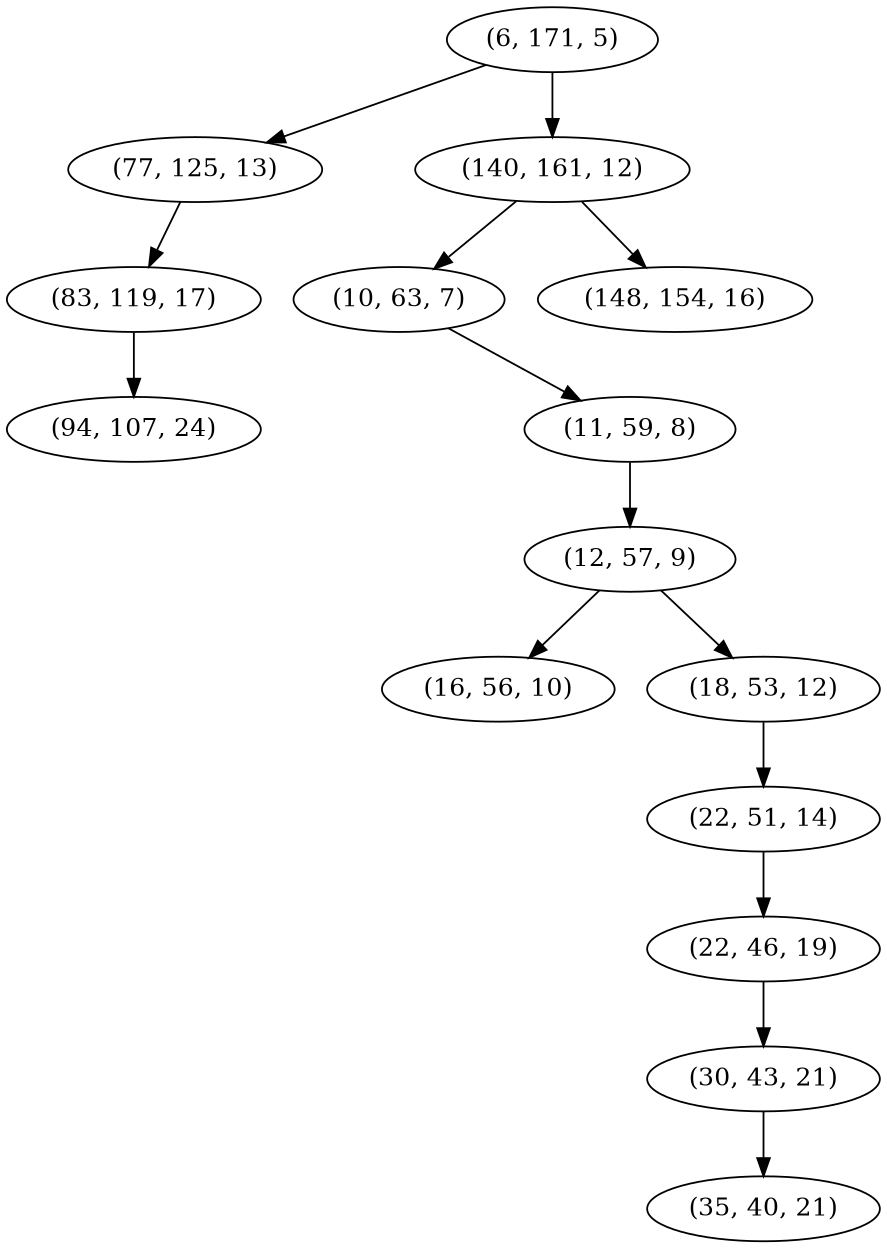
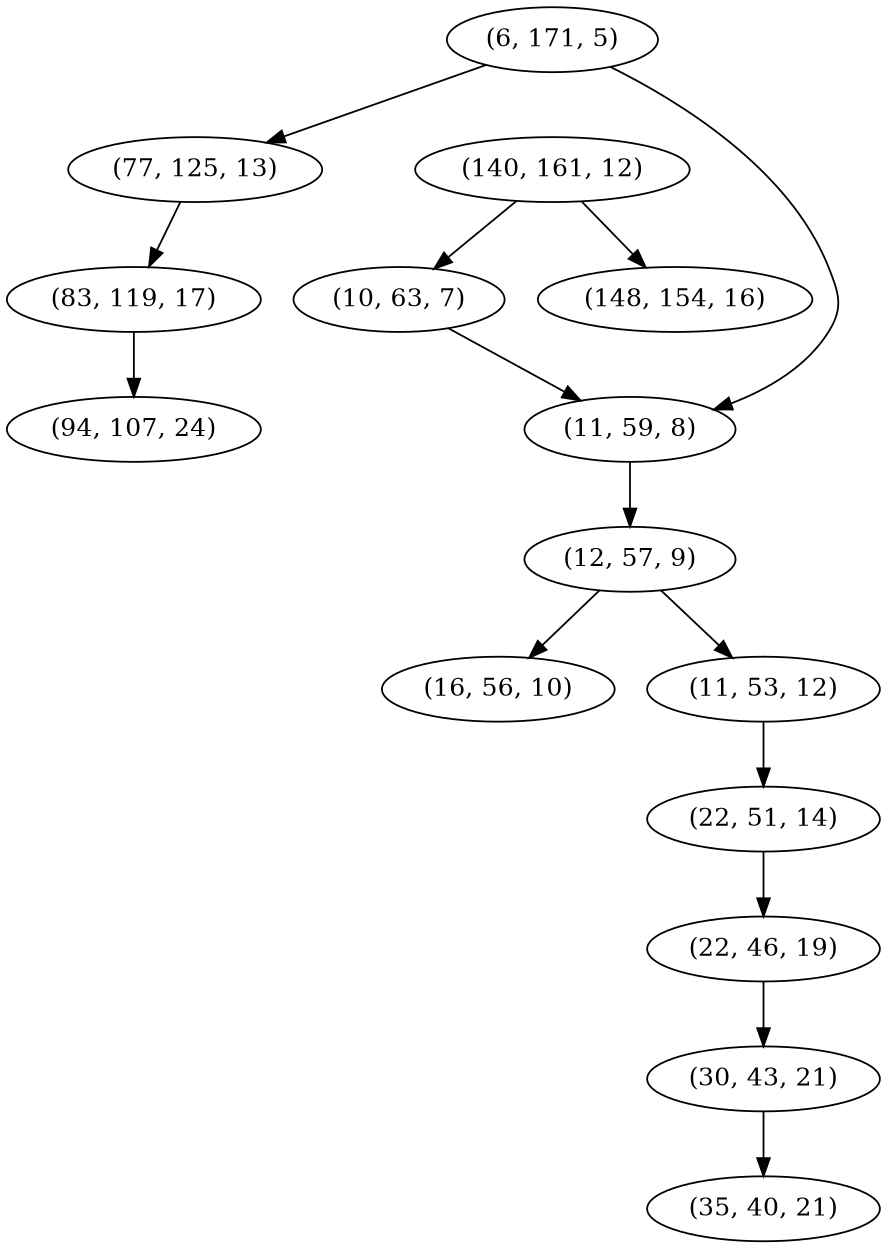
edge "(6, 171, 5)" -> "(140, 161, 12)": now "(6, 171, 5)" -> "(11, 59, 8)"
node "(18, 53, 12)": label "(18, 53, 12)" -> "(11, 53, 12)"
